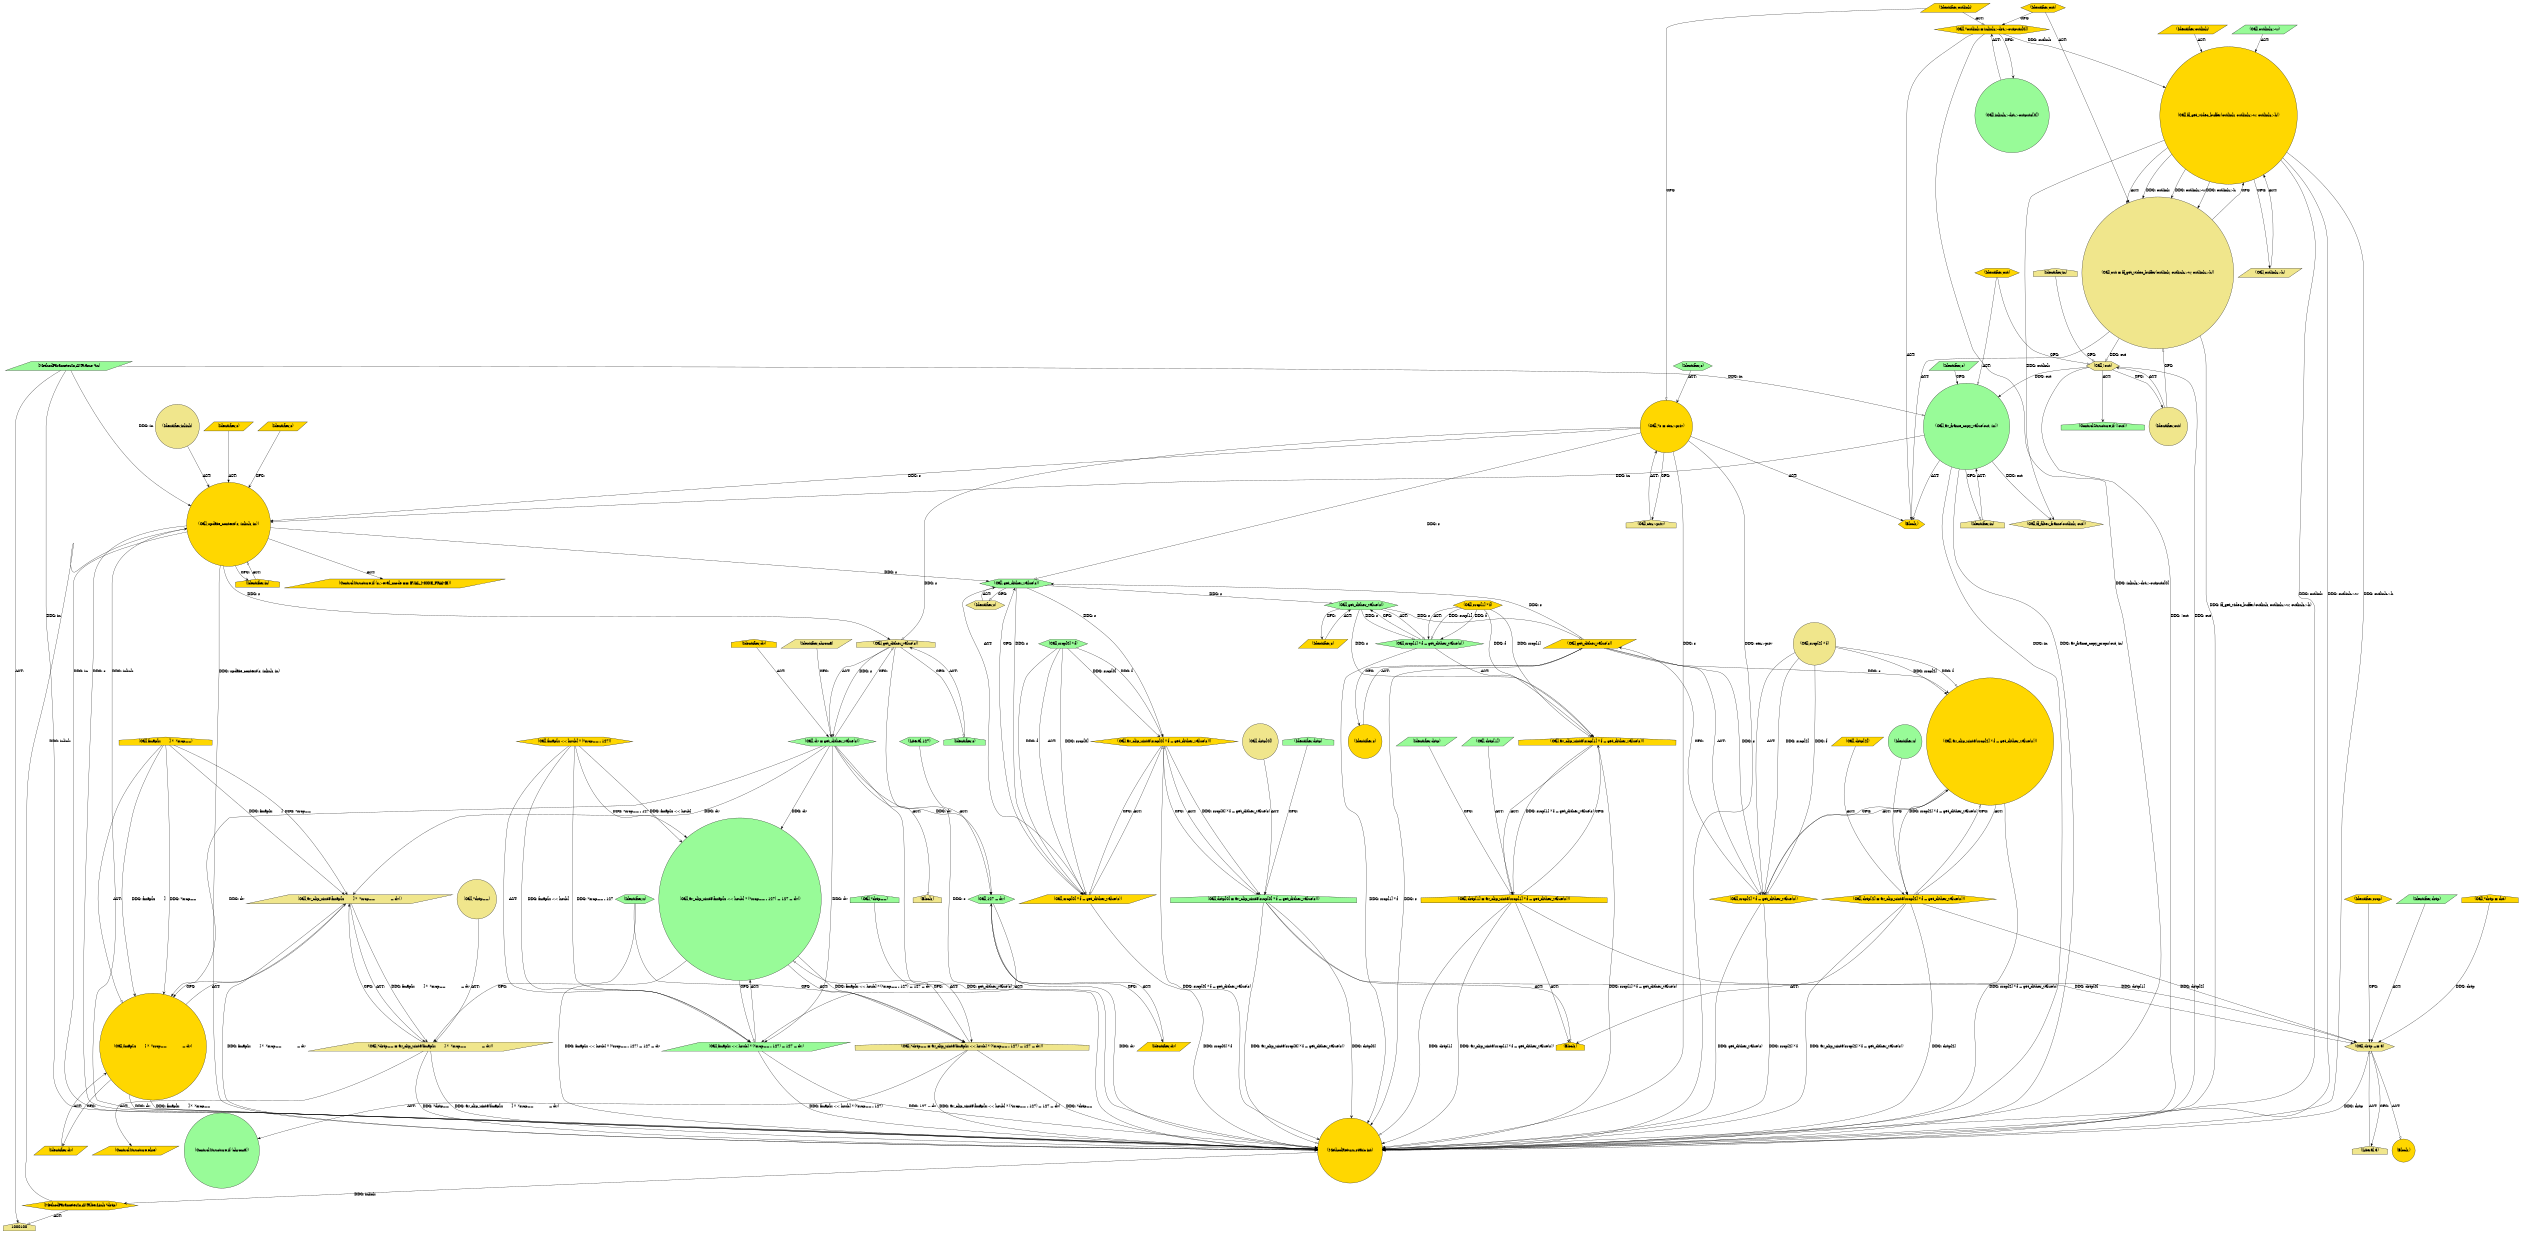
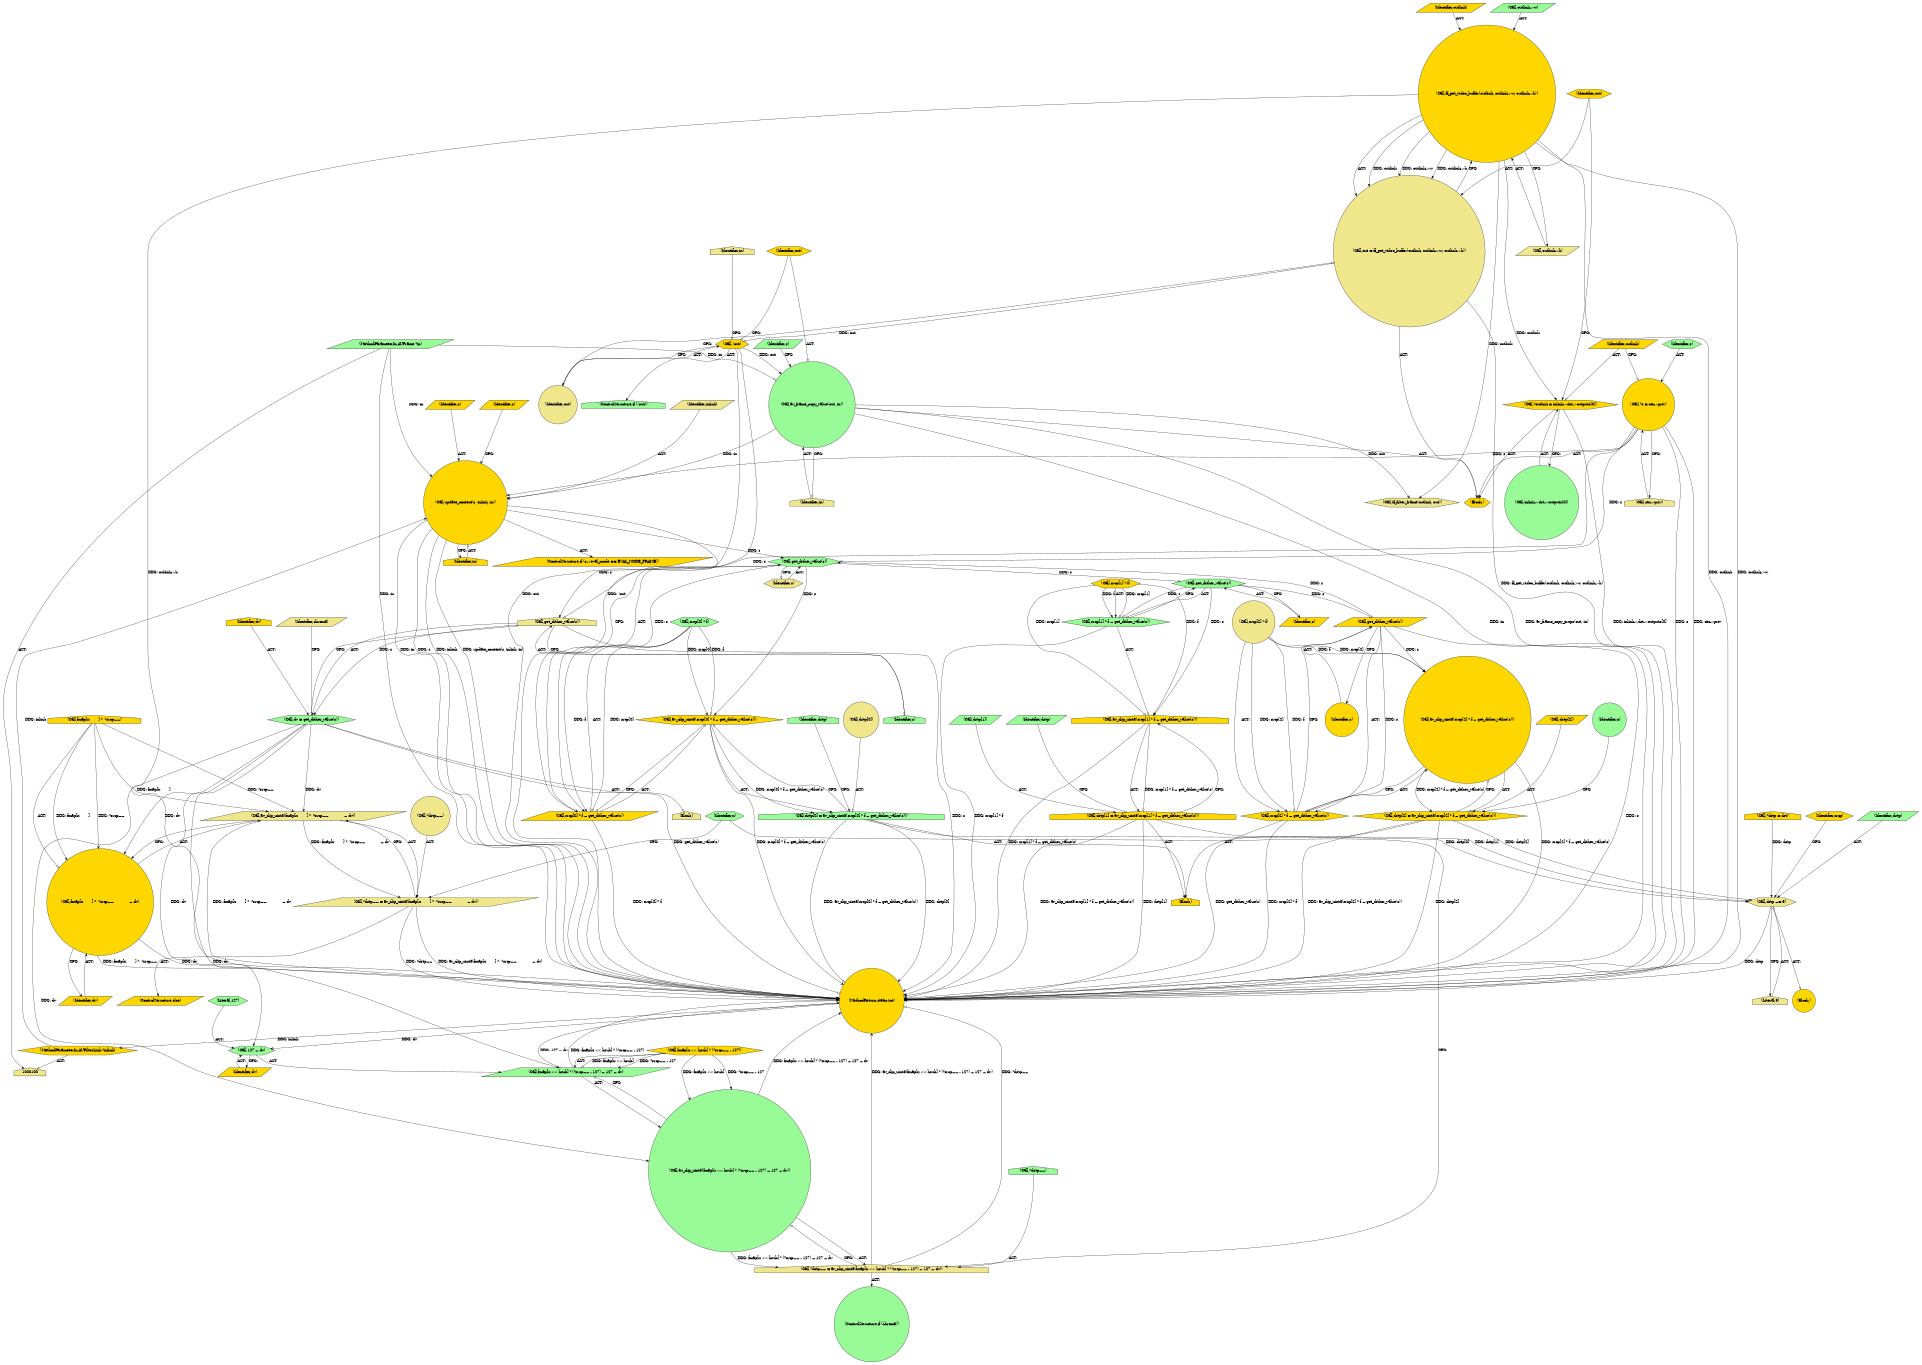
edge "(Call,*outlink = inlink->dst->outputs[0])" -> "(Call,ff_get_video_buffer(outlink, outlink->w, outlink->h))": reversed
node "(Call,!out)": fillcolor khaki -> gold
node "(Identifier,inlink)": shape circle -> parallelogram
edge "(Call,127 + dv)" -> "(MethodReturn,static int)": reversed
node "(MethodParameterIn,AVFilterLink *dstp)": label "(MethodParameterIn,AVFilterLink *dstp)" -> "(MethodParameterIn,AVFilterLink *inlink)"
